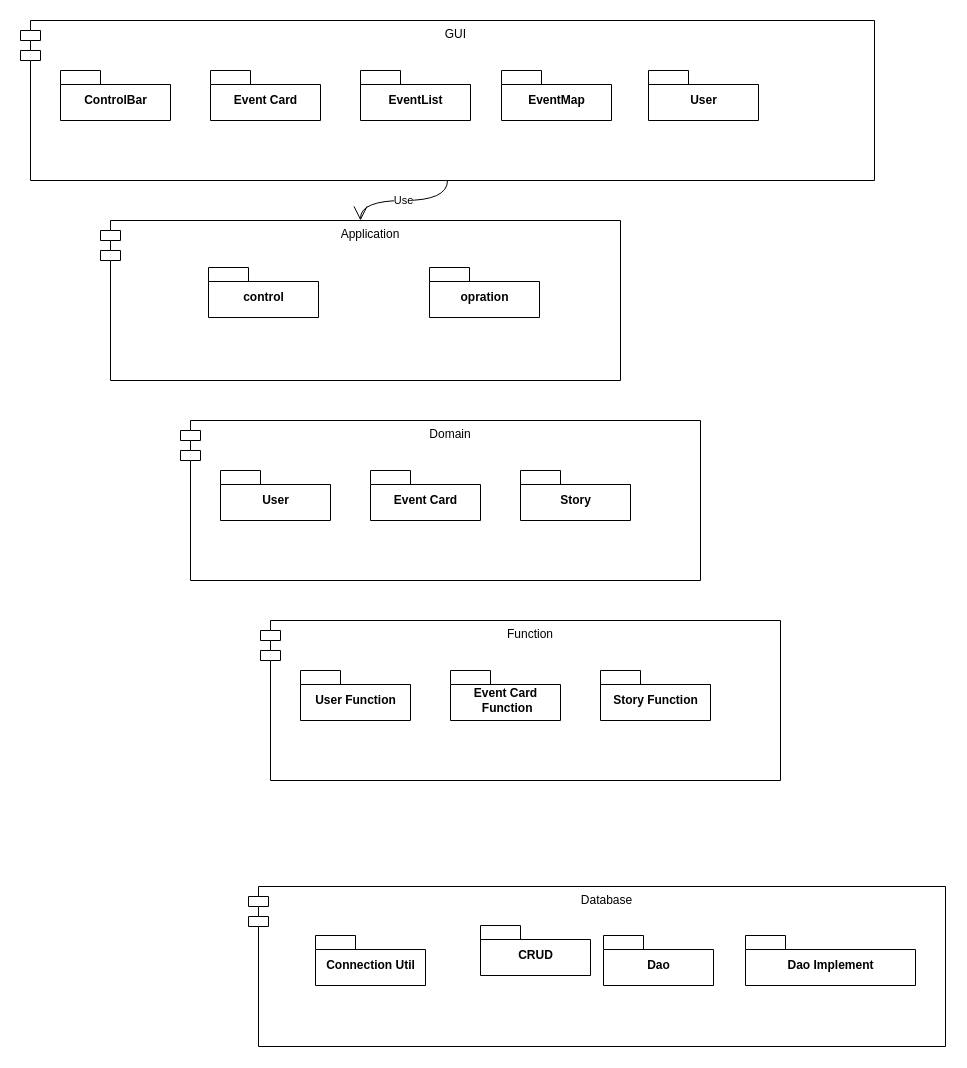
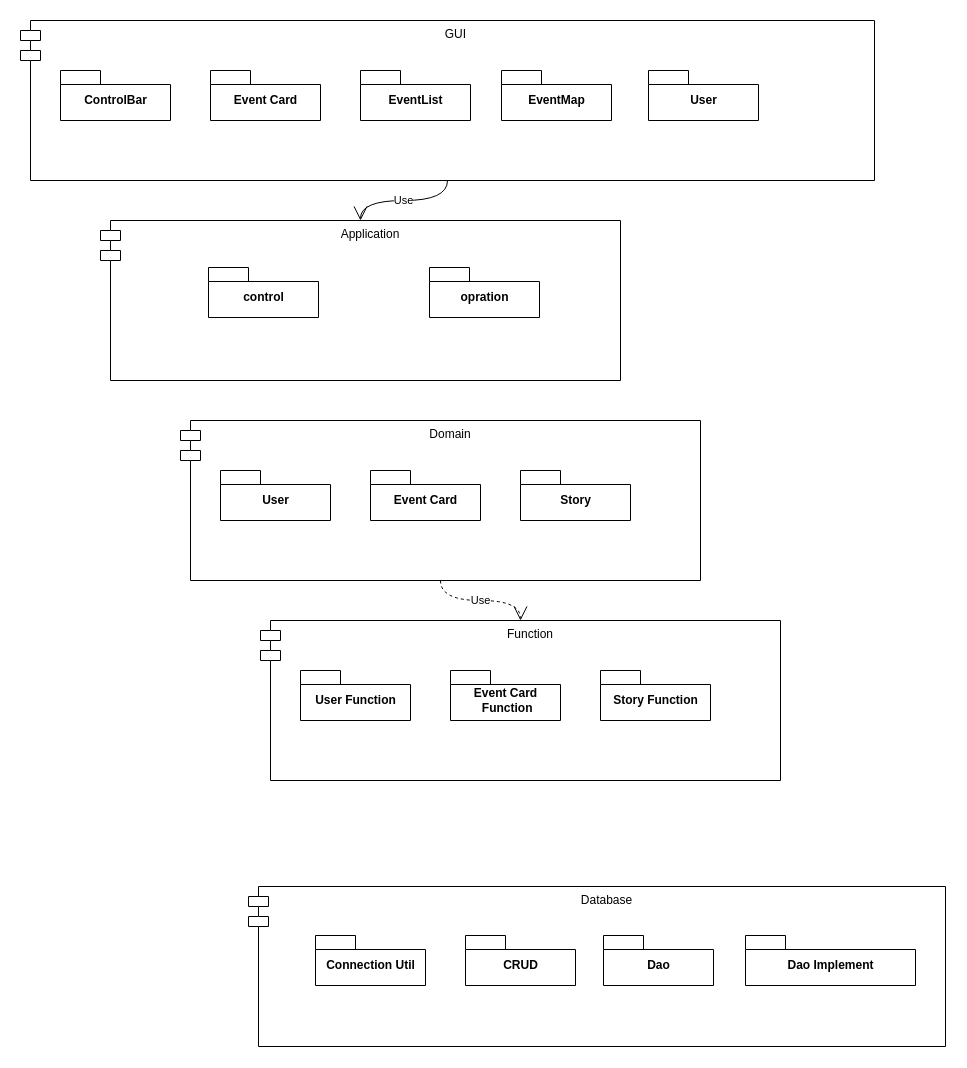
edge "Domain" -> "Function": added, label "Use"
node "CRUD": moved (536, 951) -> (521, 961)
